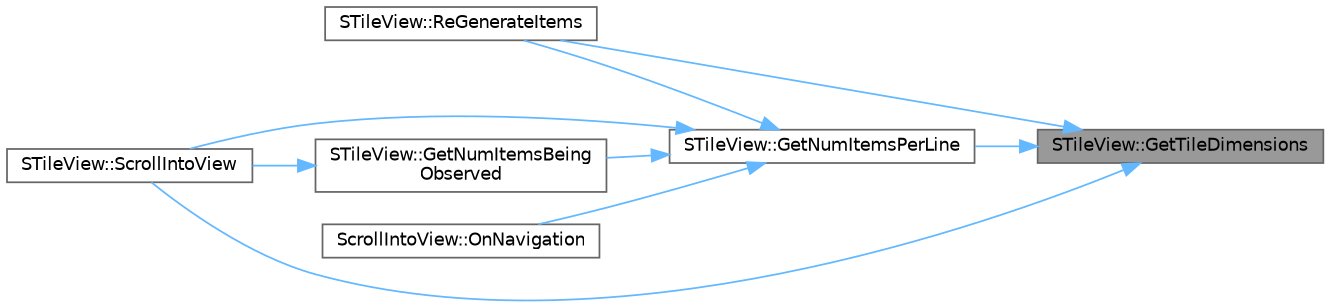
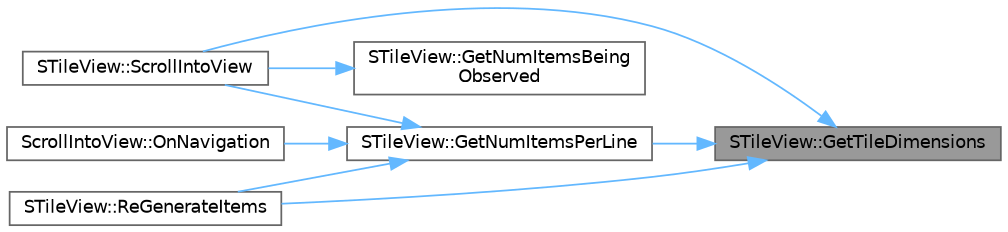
edge "STileView::GetNumItemsBeing Observed" -> "STileView::GetNumItemsPerLine": removed
